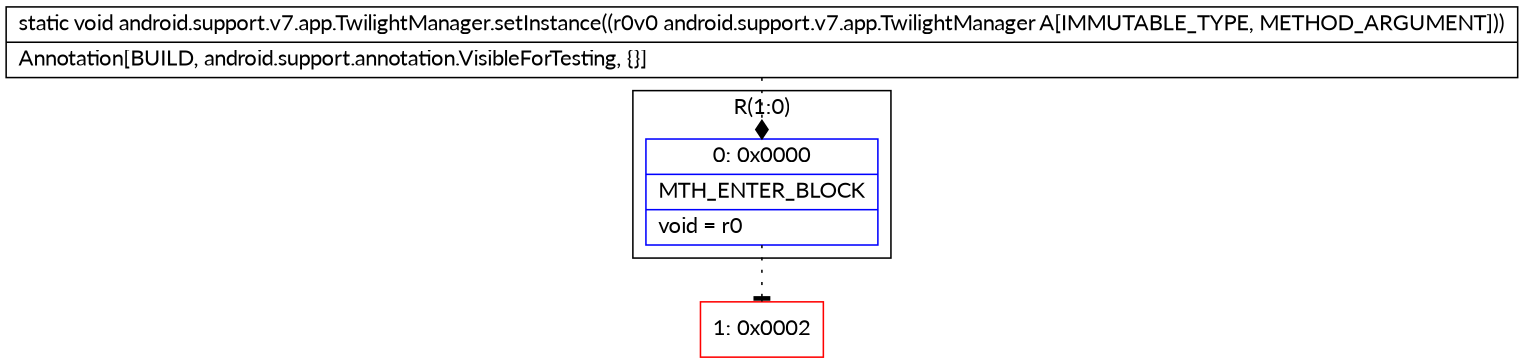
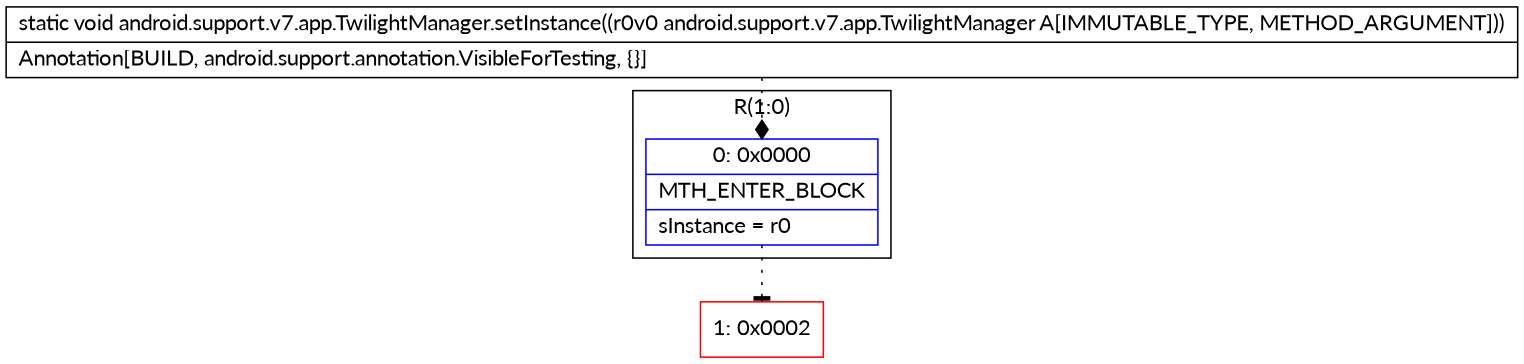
node "0: 0x0000": text "void = r0" -> "sInstance = r0"
